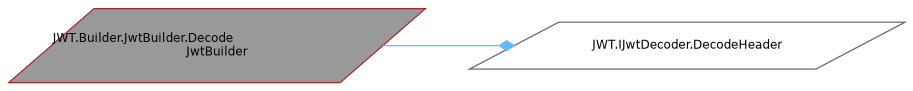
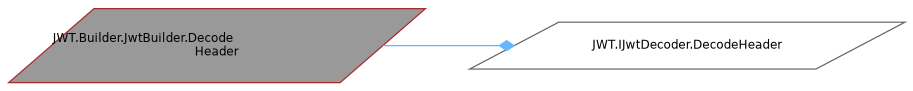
node "JWT.Builder.JwtBuilder.Decode JwtBuilder": label "JWT.Builder.JwtBuilder.Decode JwtBuilder" -> "JWT.Builder.JwtBuilder.Decode Header"
